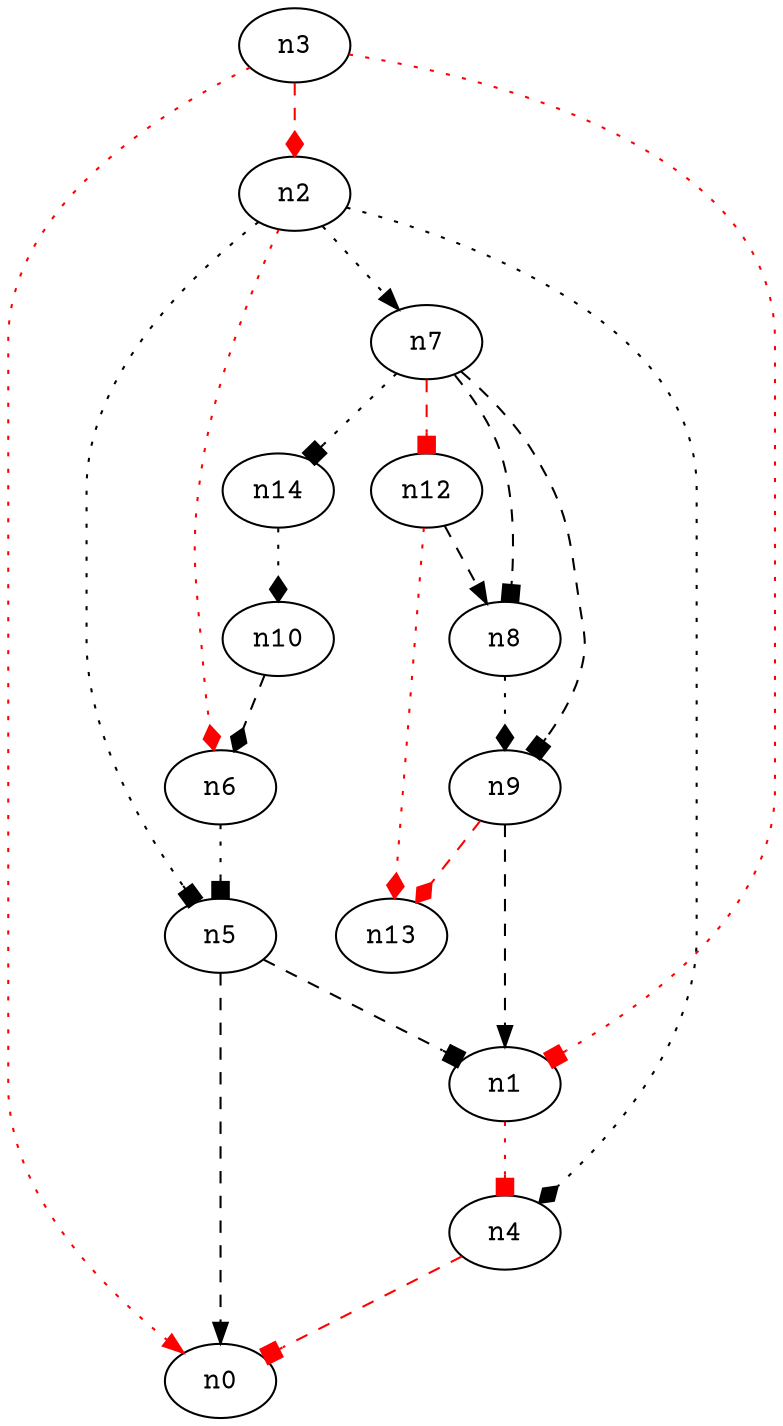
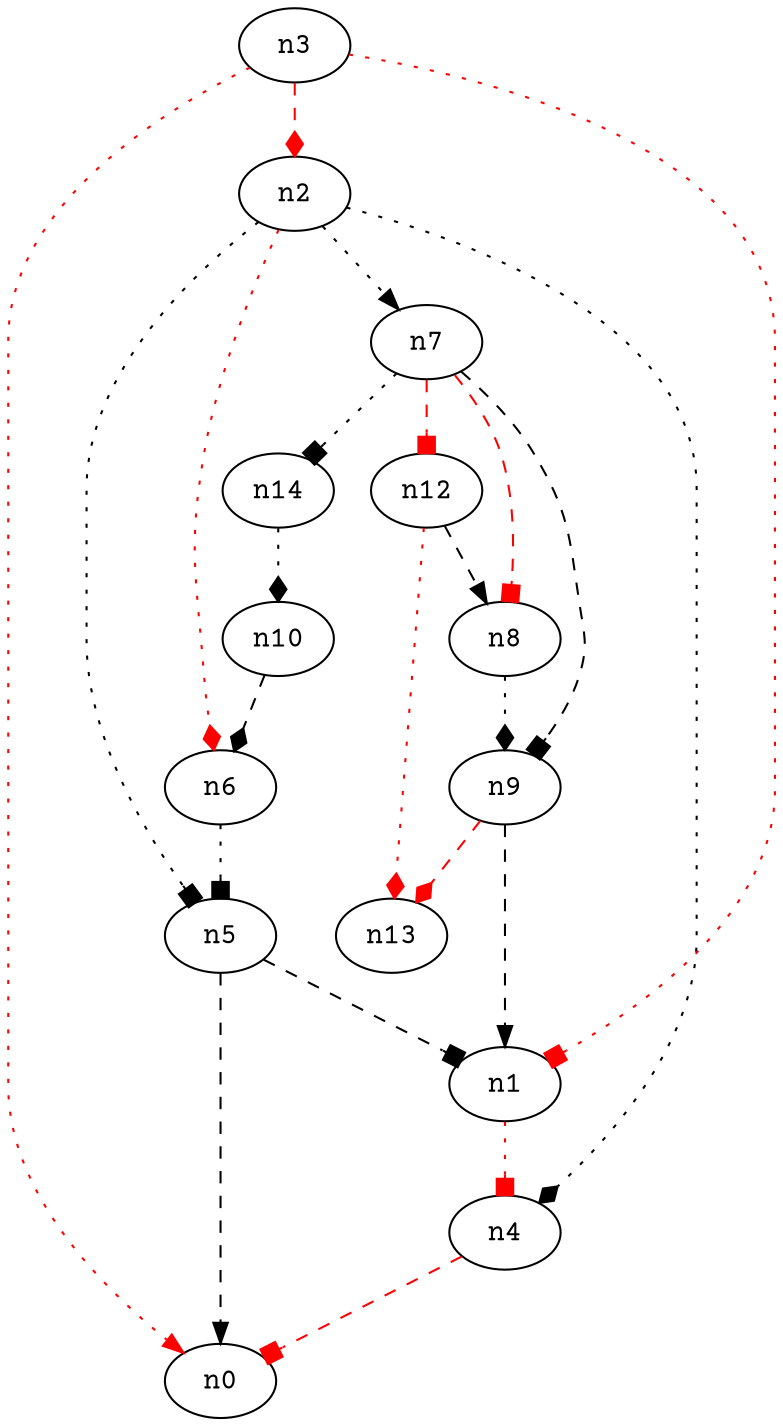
edge "n7" -> "n8": color black -> red
